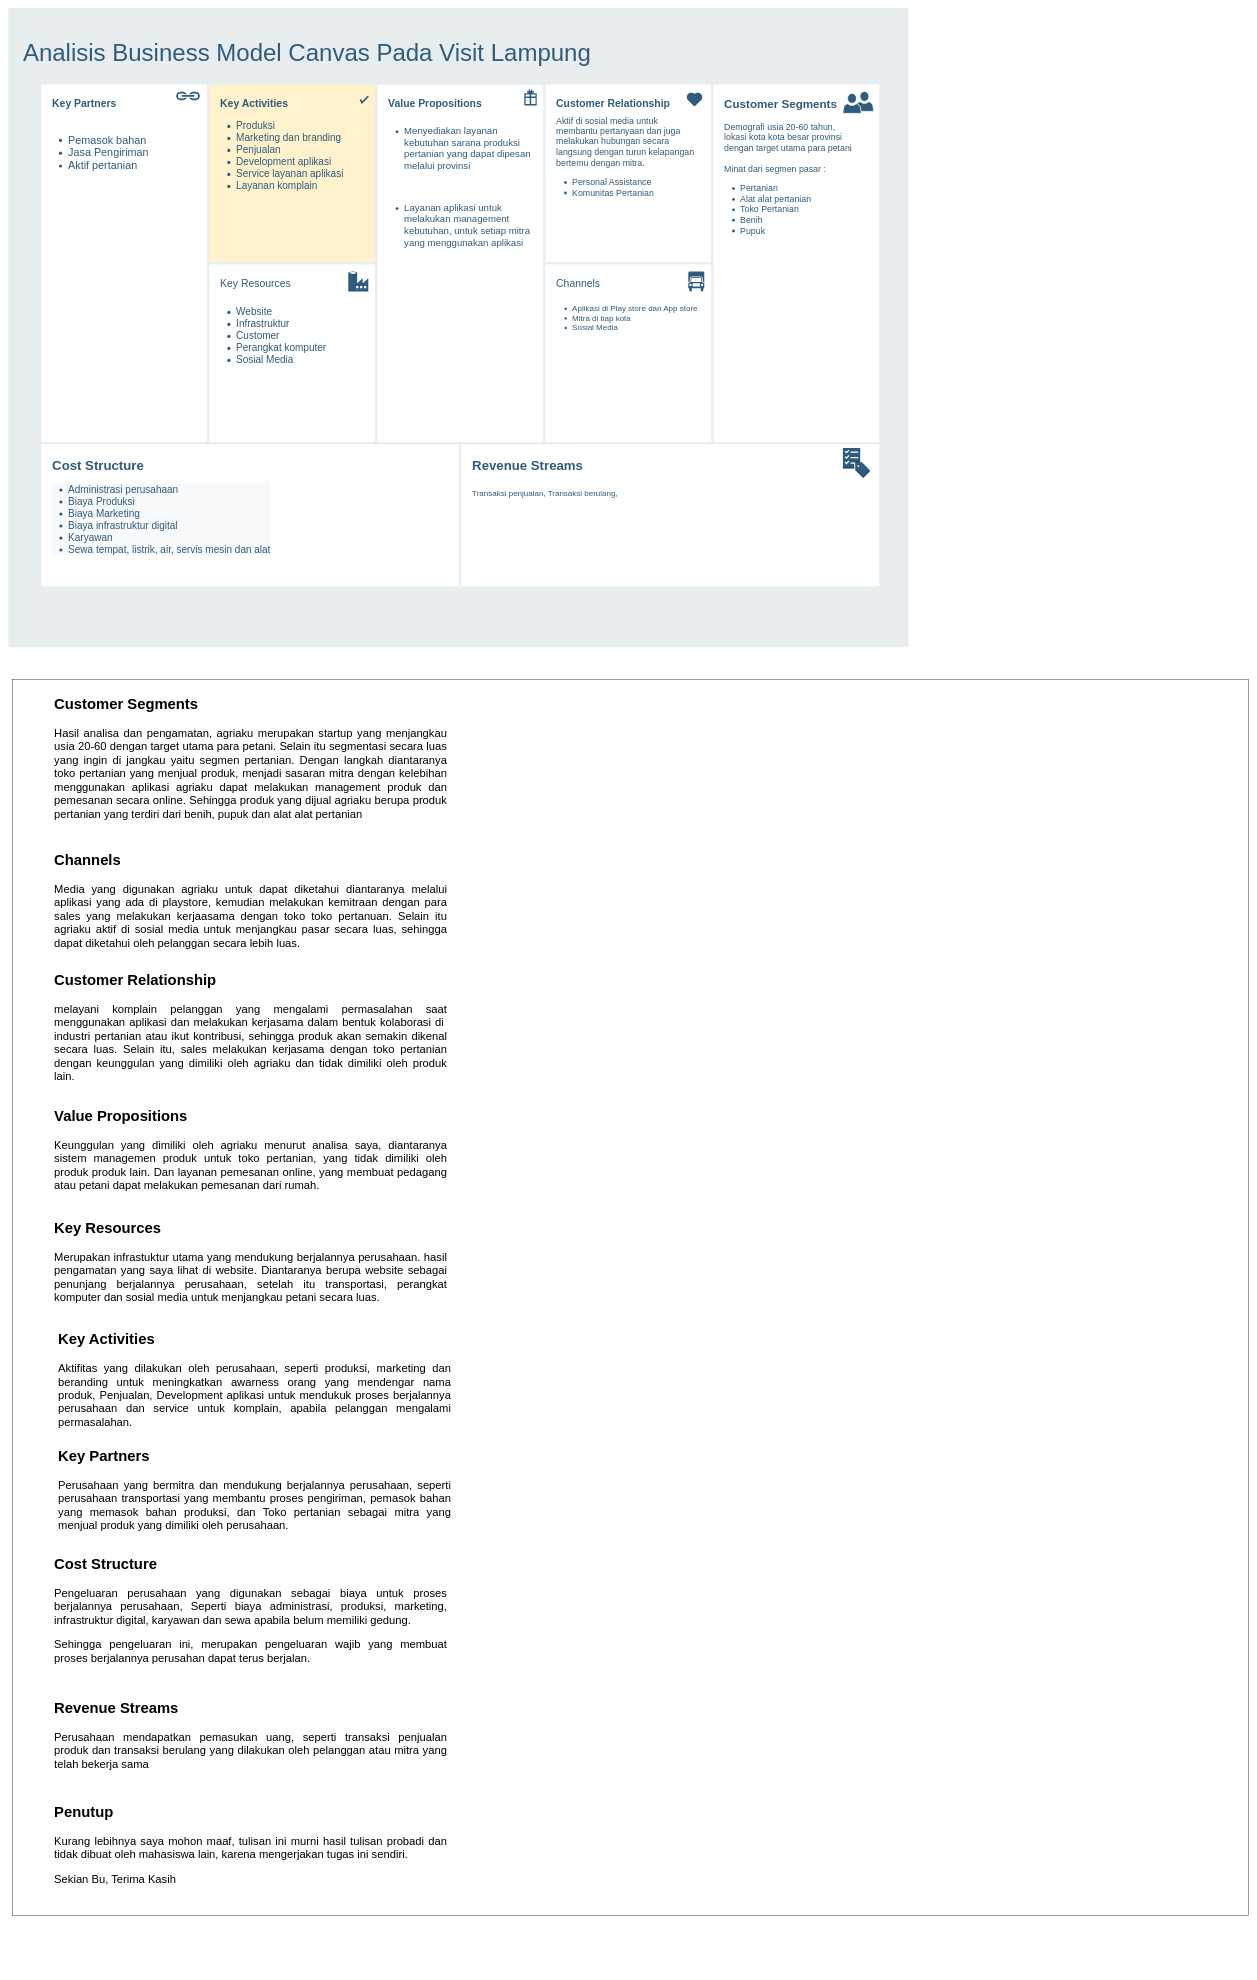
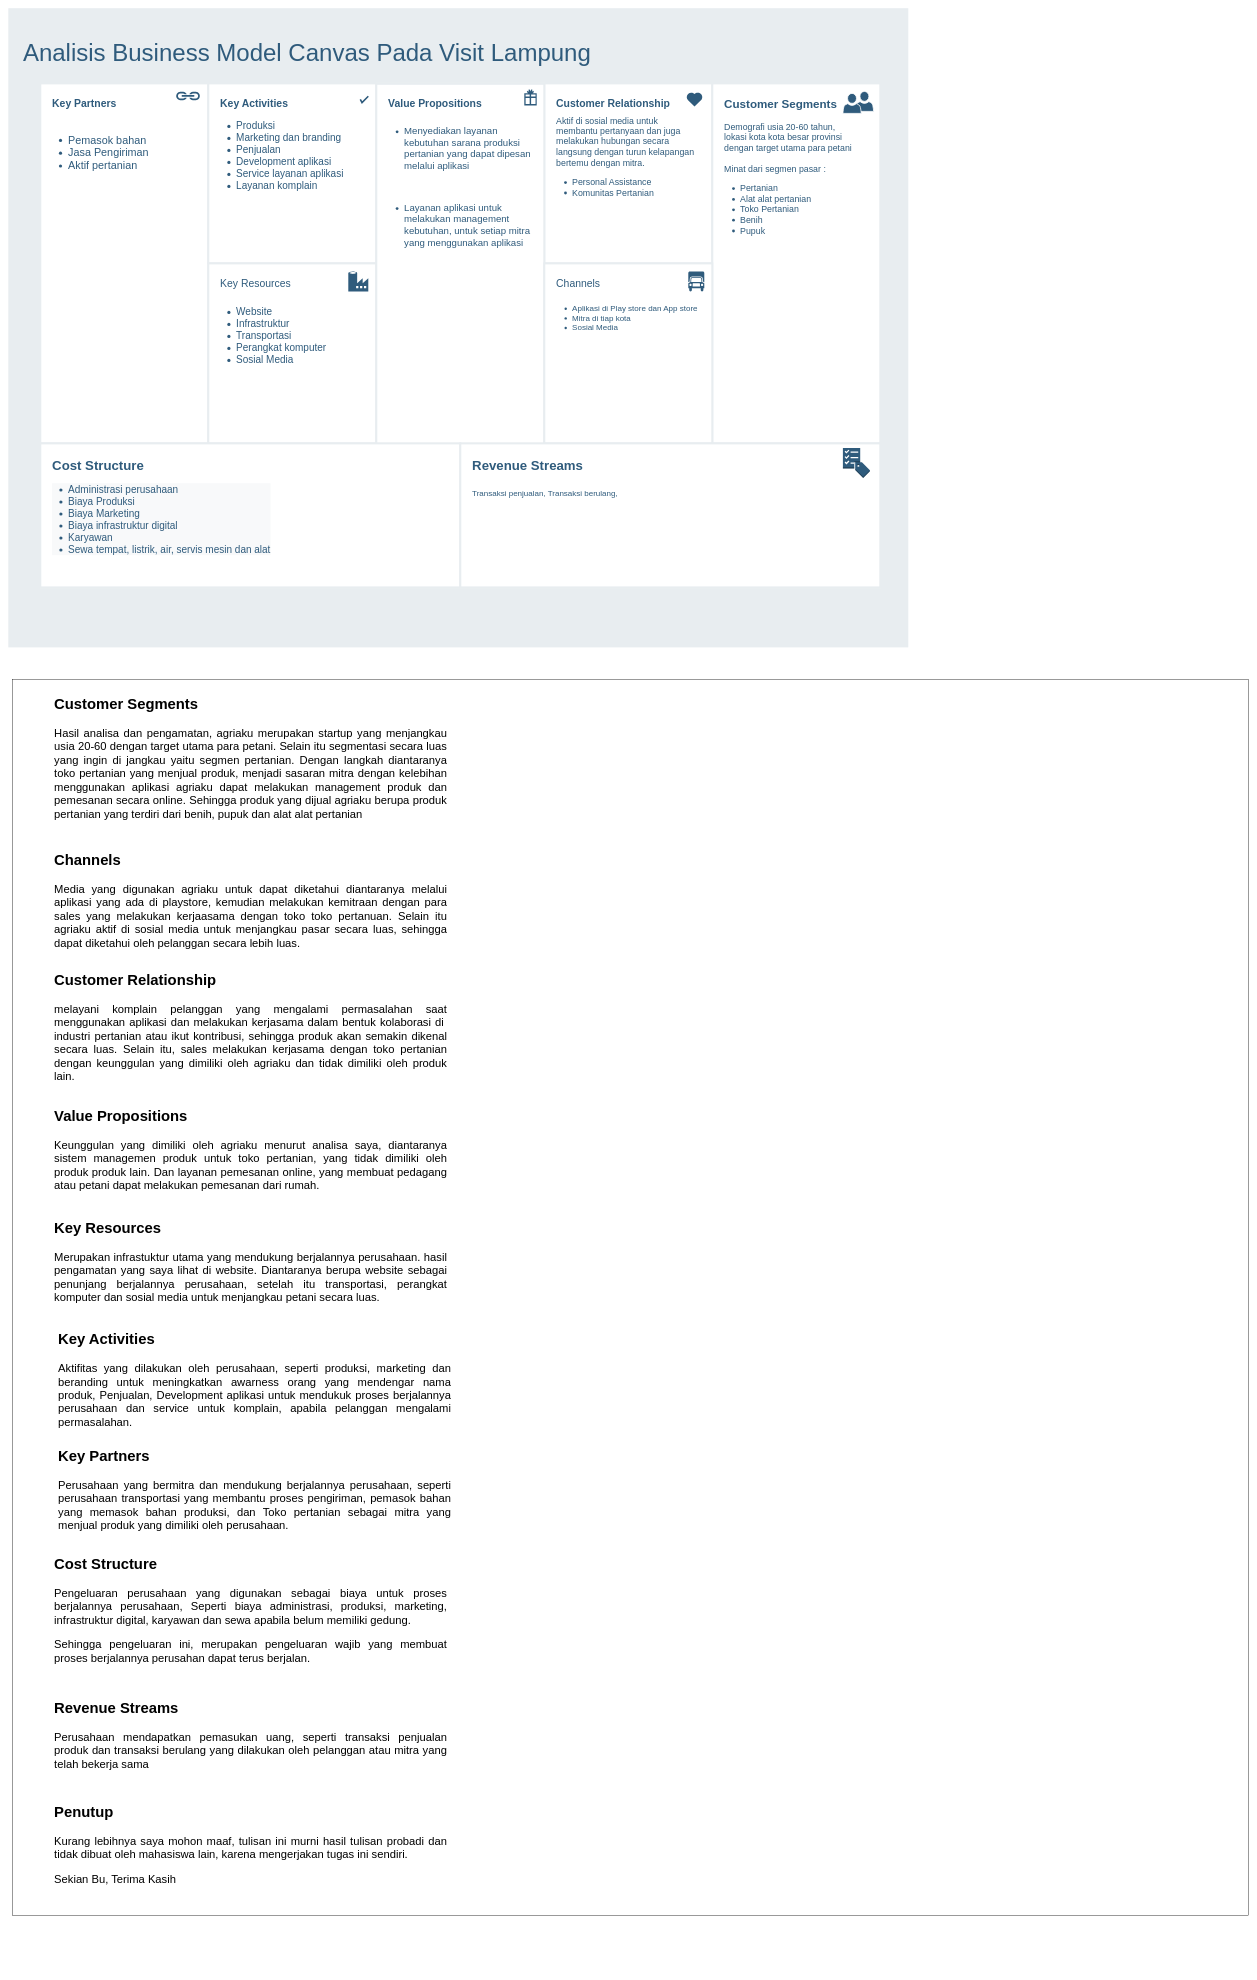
node "Value Propositions Menyediakan layanan kebutuhan sarana produksi pertanian yang dapat dipesan melalui provinsi Layanan aplikasi untuk melakukan management kebutuhan, untuk setiap mitra yang menggunakan aplikasi": label "Value Propositions Menyediakan layanan kebutuhan sarana produksi pertanian yang dapat dipesan melalui provinsi Layanan aplikasi untuk melakukan management kebutuhan, untuk setiap mitra yang menggunakan aplikasi" -> "Value Propositions Menyediakan layanan kebutuhan sarana produksi pertanian yang dapat dipesan melalui aplikasi Layanan aplikasi untuk melakukan management kebutuhan, untuk setiap mitra yang menggunakan aplikasi"
node "Key Activities Produksi Marketing dan branding Penjualan Development aplikasi Service layanan aplikasi Layanan komplain": fillcolor #fff2cc -> #ffffff
node "Key Resources Website Infrastruktur Customer Perangkat komputer Sosial Media": label "Key Resources Website Infrastruktur Customer Perangkat komputer Sosial Media" -> "Key Resources Website Infrastruktur Transportasi Perangkat komputer Sosial Media"
